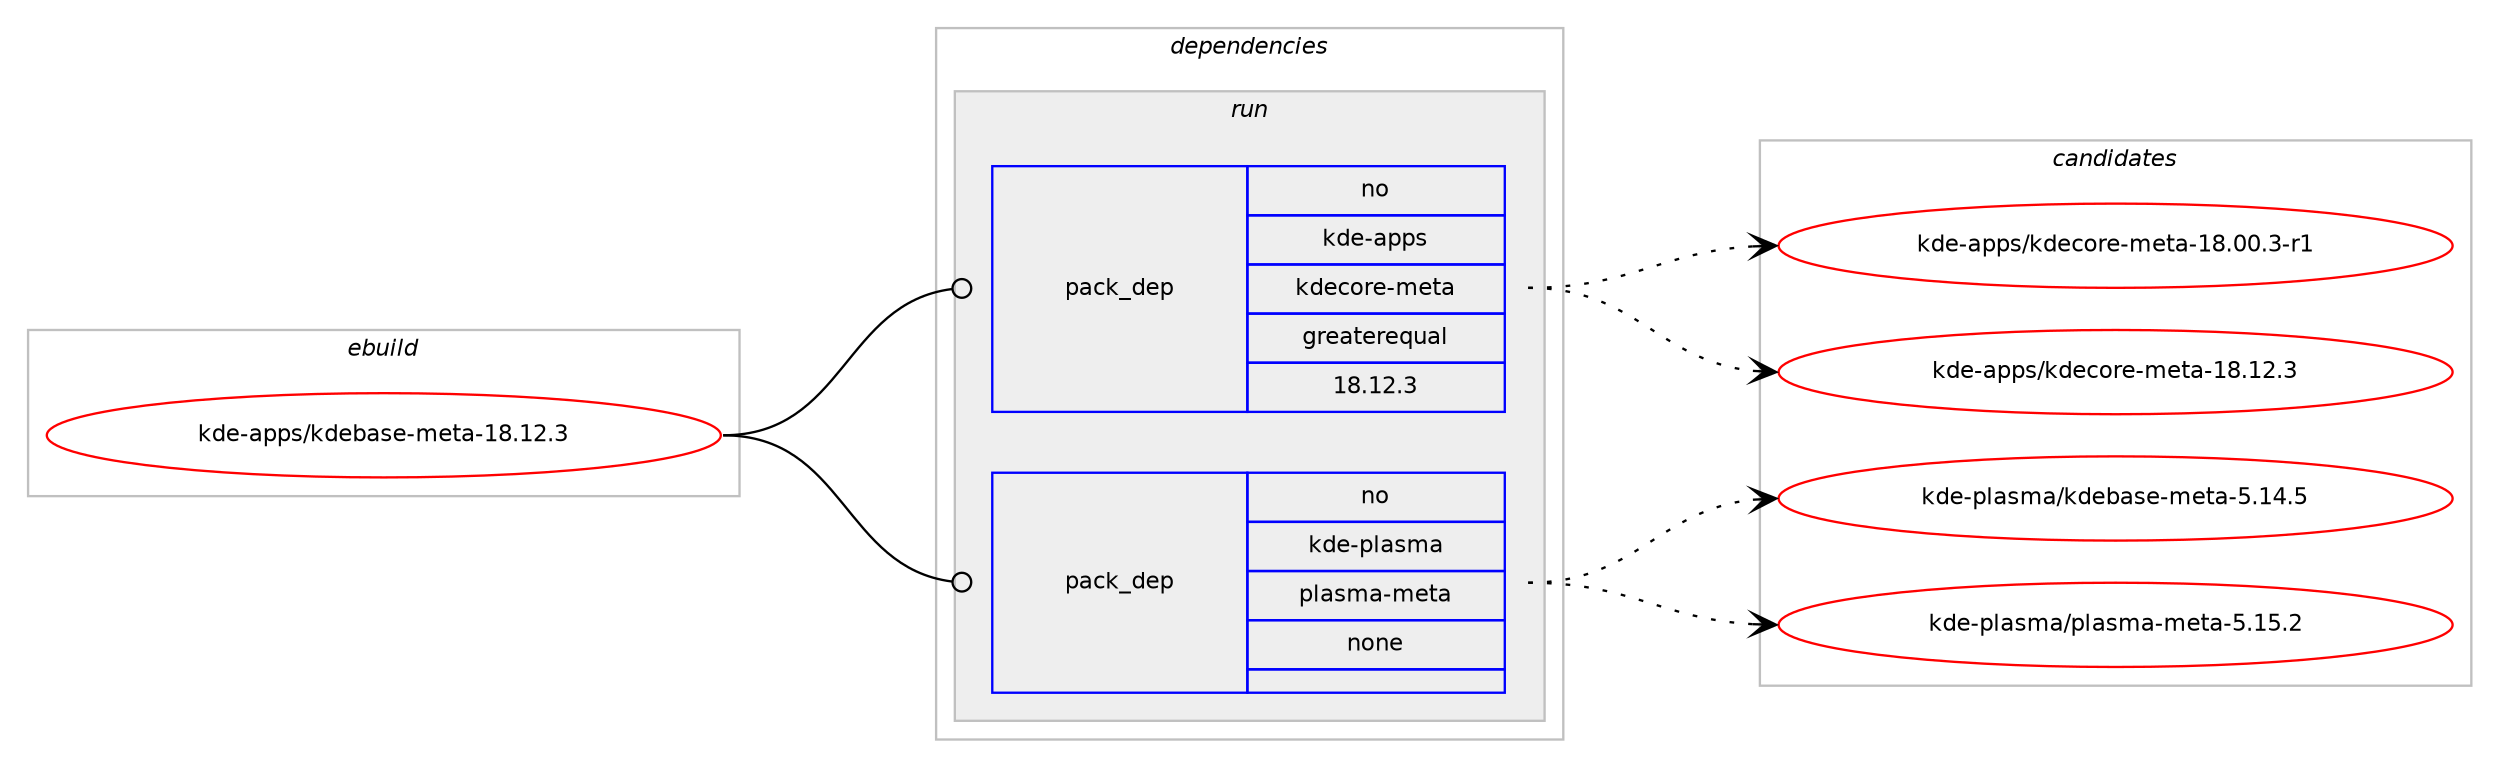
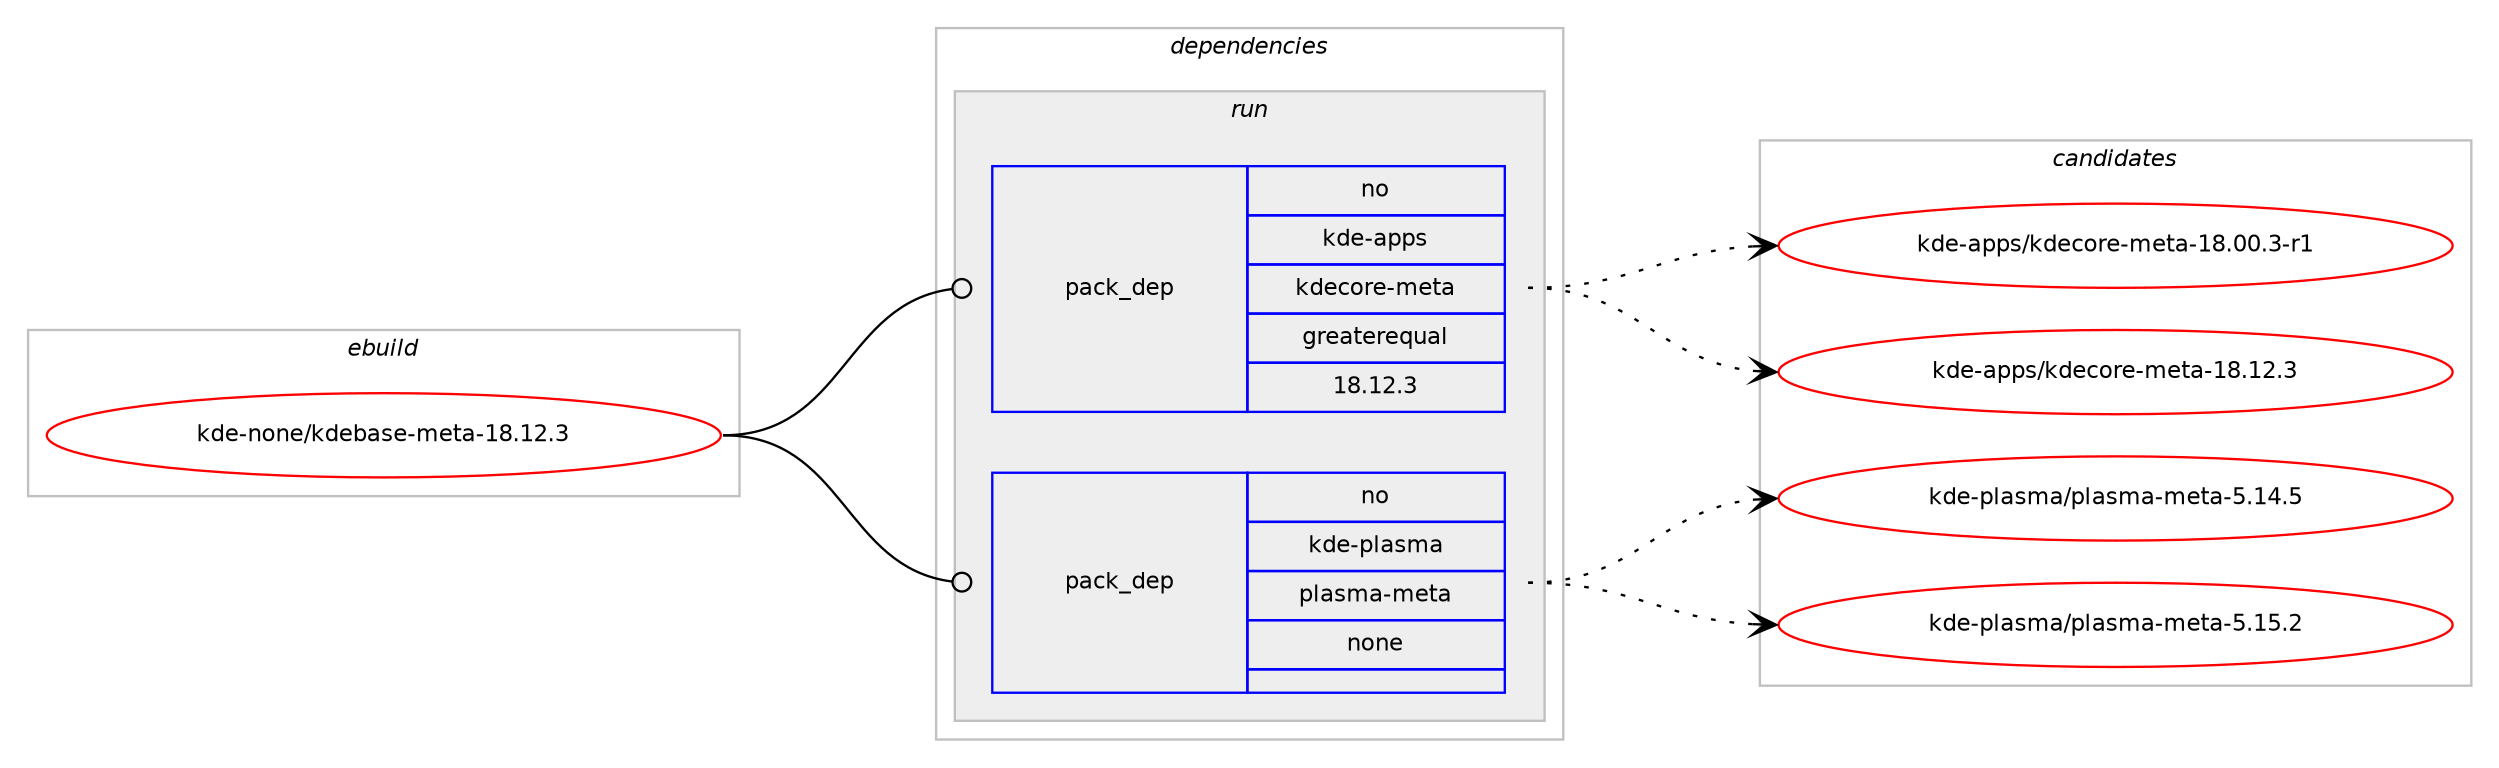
node "kde-apps/kdebase-meta-18.12.3": label "kde-apps/kdebase-meta-18.12.3" -> "kde-none/kdebase-meta-18.12.3"
node "kde-plasma/kdebase-meta-5.14.5": label "kde-plasma/kdebase-meta-5.14.5" -> "kde-plasma/plasma-meta-5.14.5"
